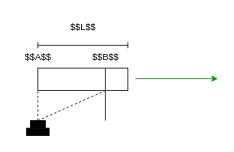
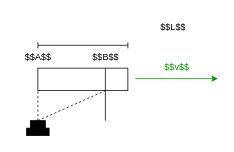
node "$$L$$": moved (83, 27) -> (173, 27)
node "$$v$$": added
